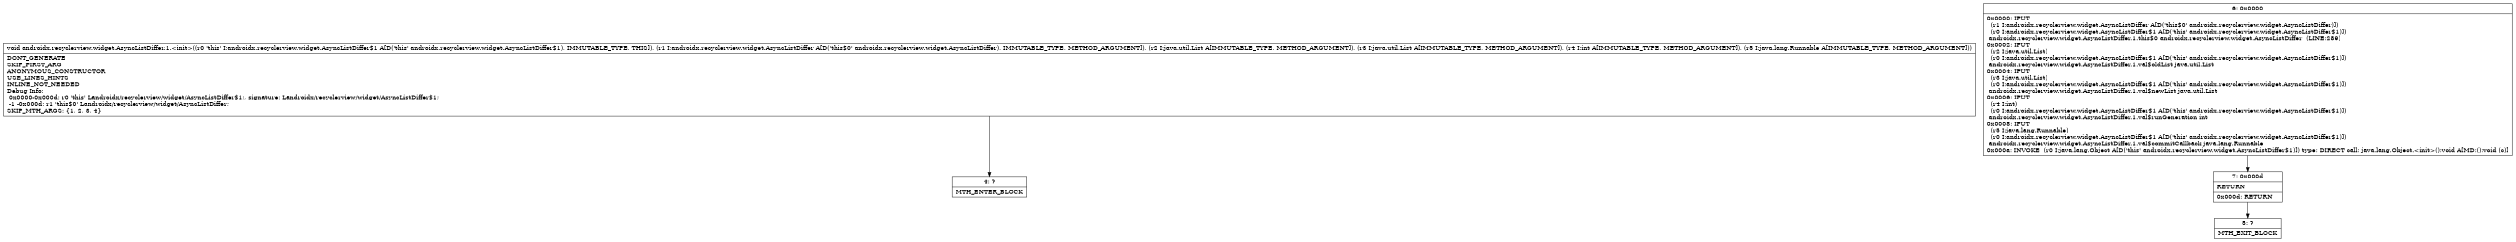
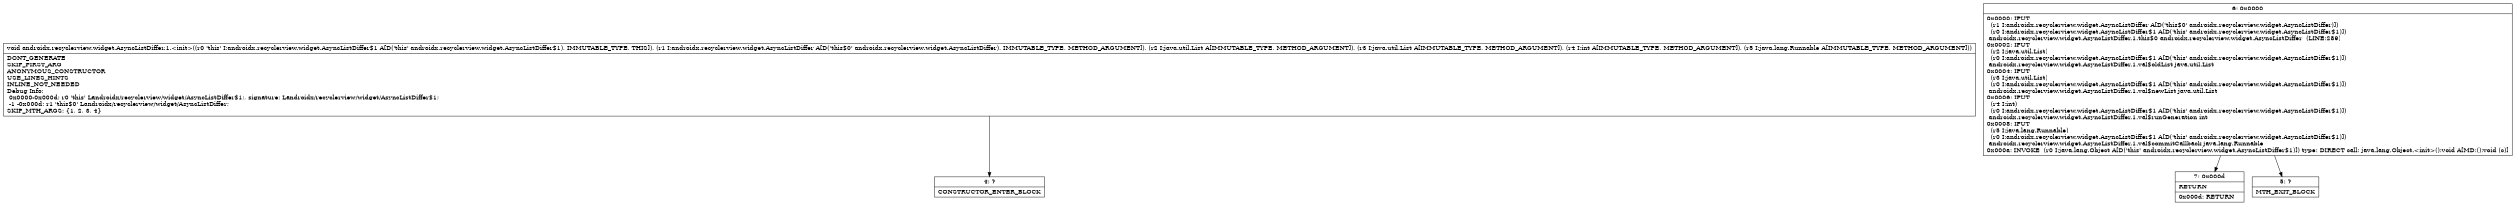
node "4: ?": text "MTH_ENTER_BLOCK" -> "CONSTRUCTOR_ENTER_BLOCK"
edge "7: 0x000d" -> "5: ?": now "6: 0x0000" -> "5: ?"
